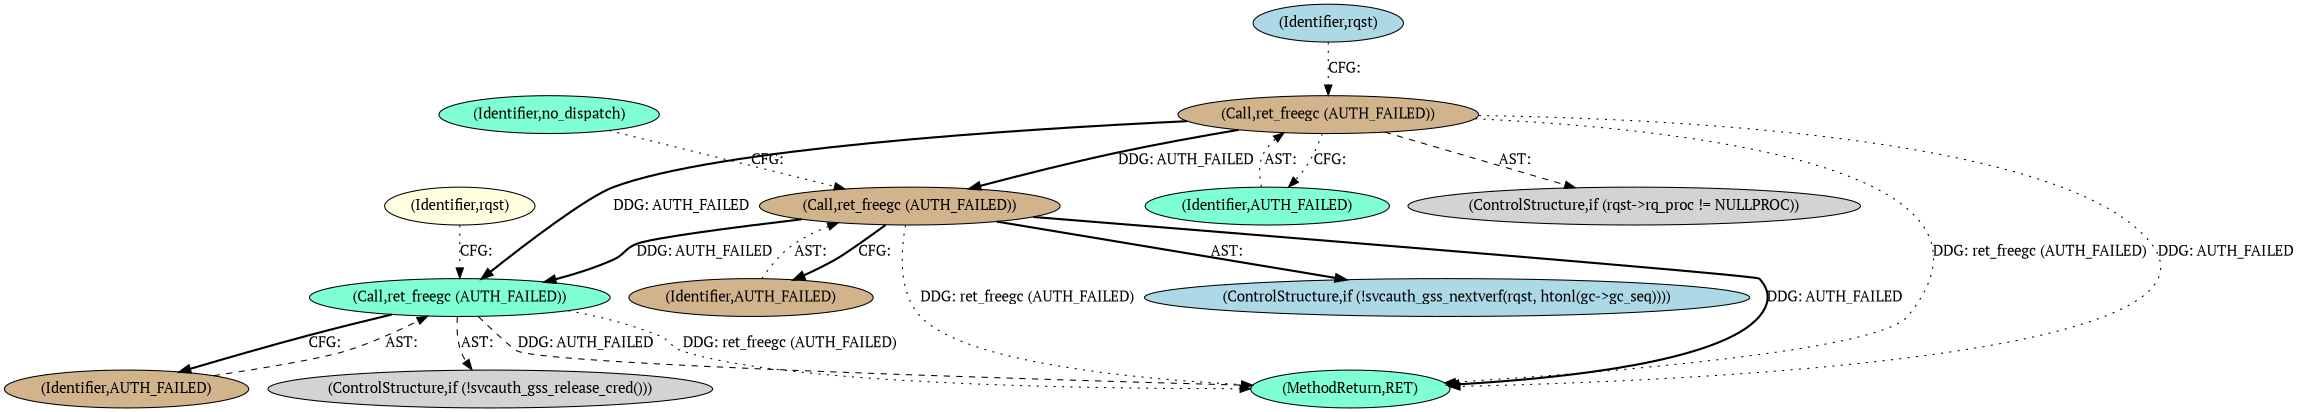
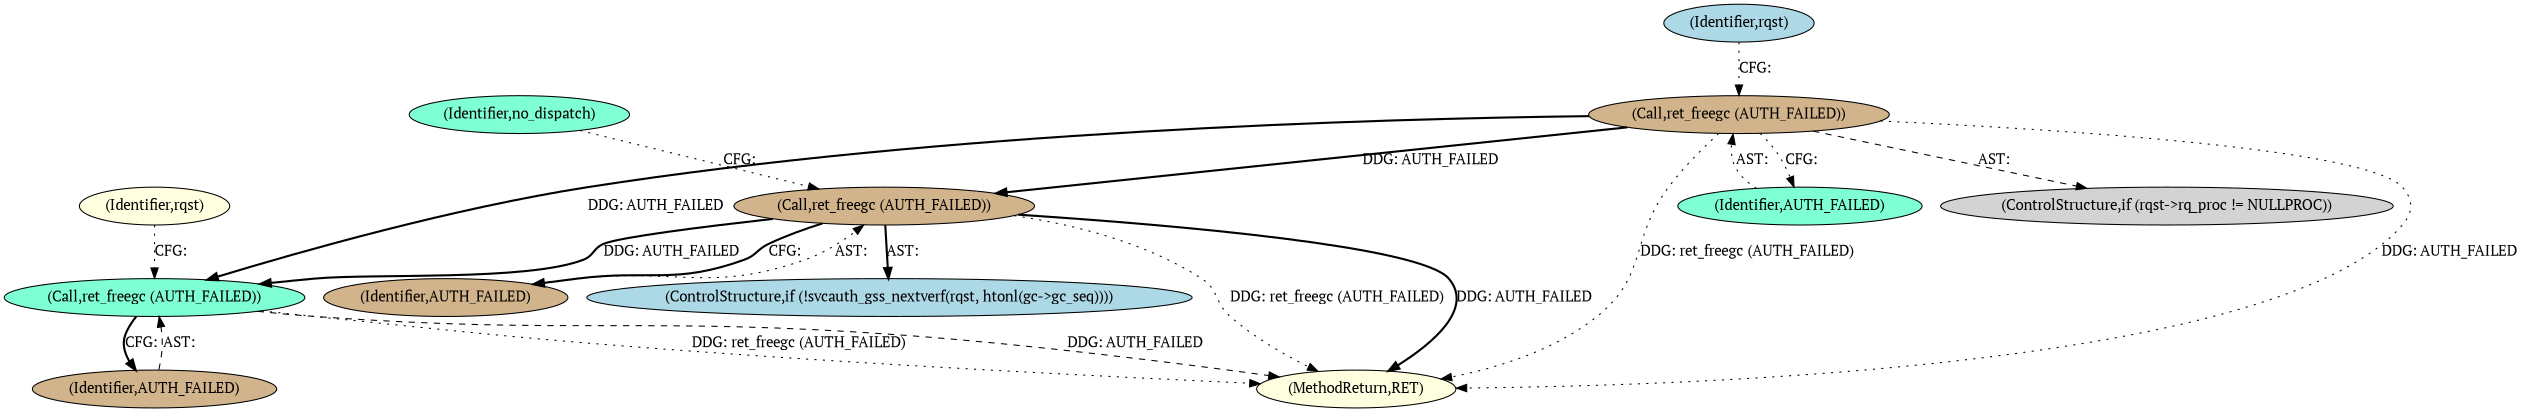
node "(ControlStructure,if (!svcauth_gss_release_cred()))": removed
node "(MethodReturn,RET)": fillcolor aquamarine -> lightyellow
